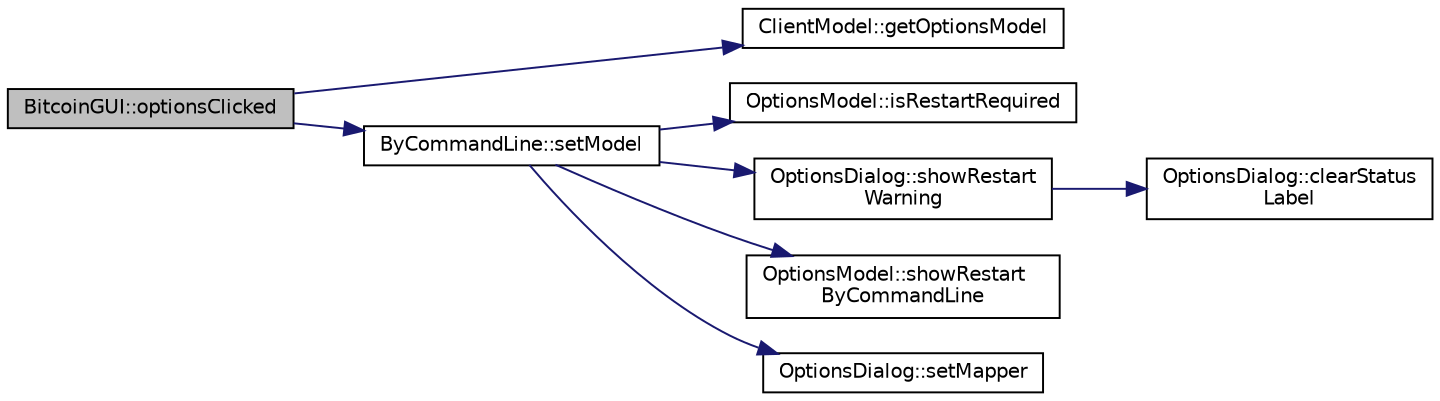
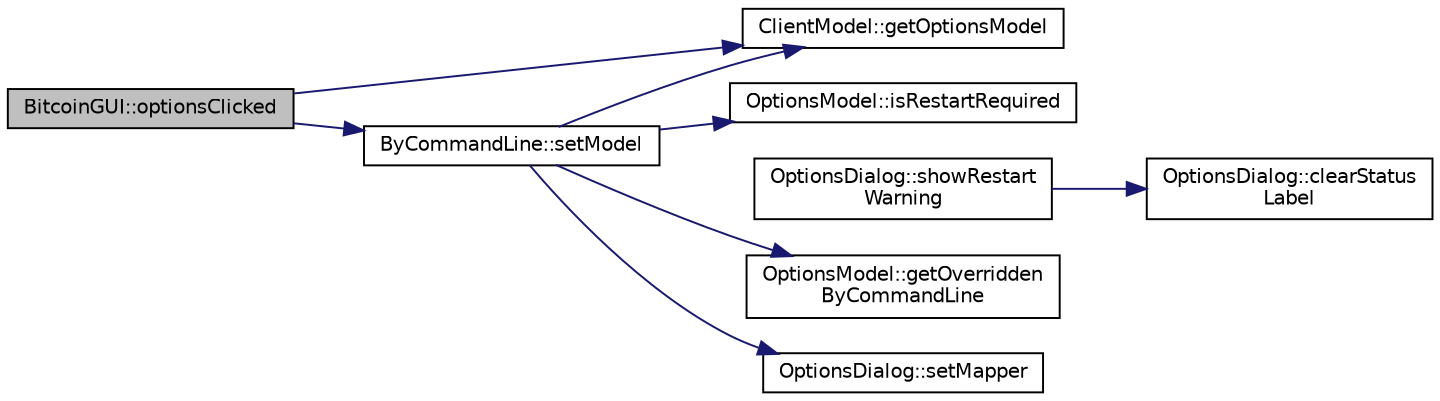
edge "ByCommandLine::setModel" -> "OptionsDialog::showRestart Warning": now "ByCommandLine::setModel" -> "ClientModel::getOptionsModel"
node "OptionsModel::showRestart ByCommandLine": label "OptionsModel::showRestart ByCommandLine" -> "OptionsModel::getOverridden ByCommandLine"
